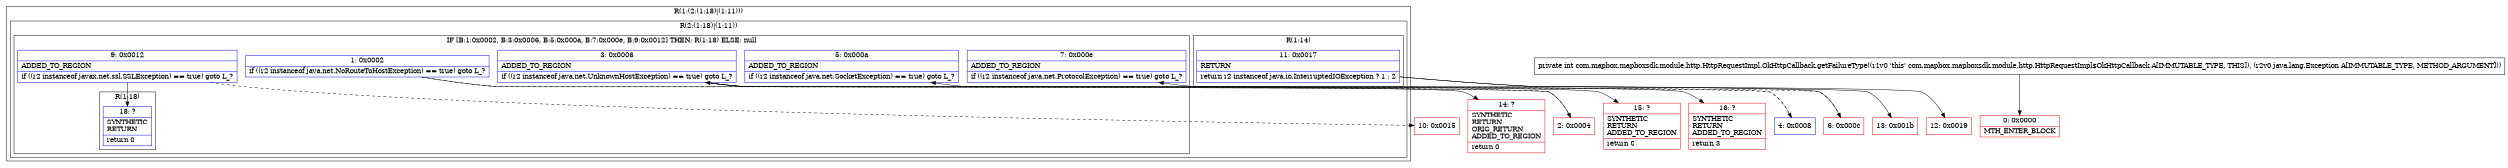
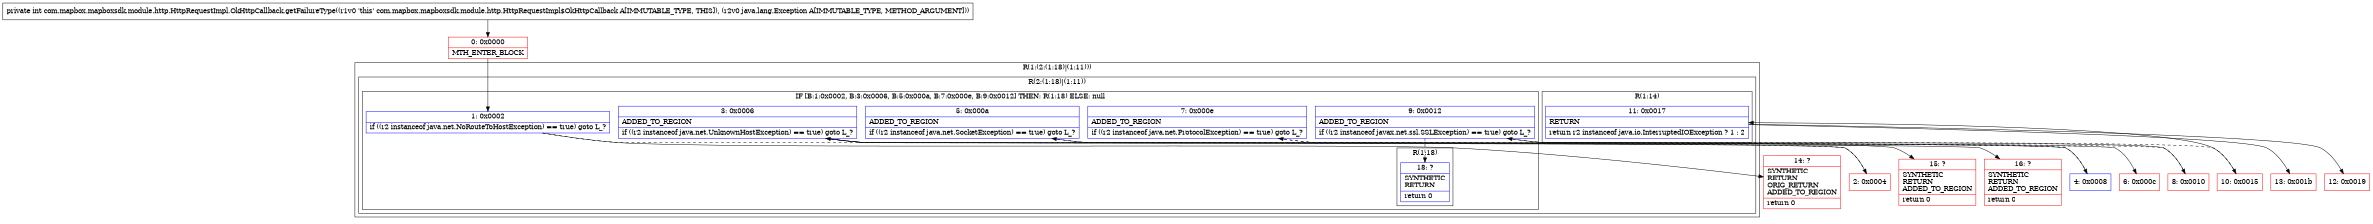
edge "0: 0x0000" -> "1: 0x0002": added
edge "6: 0x000c" -> "7: 0x000e": style solid -> dashed
edge "4: 0x0008" -> "5: 0x000a": style dashed -> solid
edge "9: 0x0012" -> "18: ?": style solid -> dashed
edge "10: 0x0015" -> "11: 0x0017": added
node "16: ?": text "return 3" -> "return 0"
node "8: 0x0010": added
